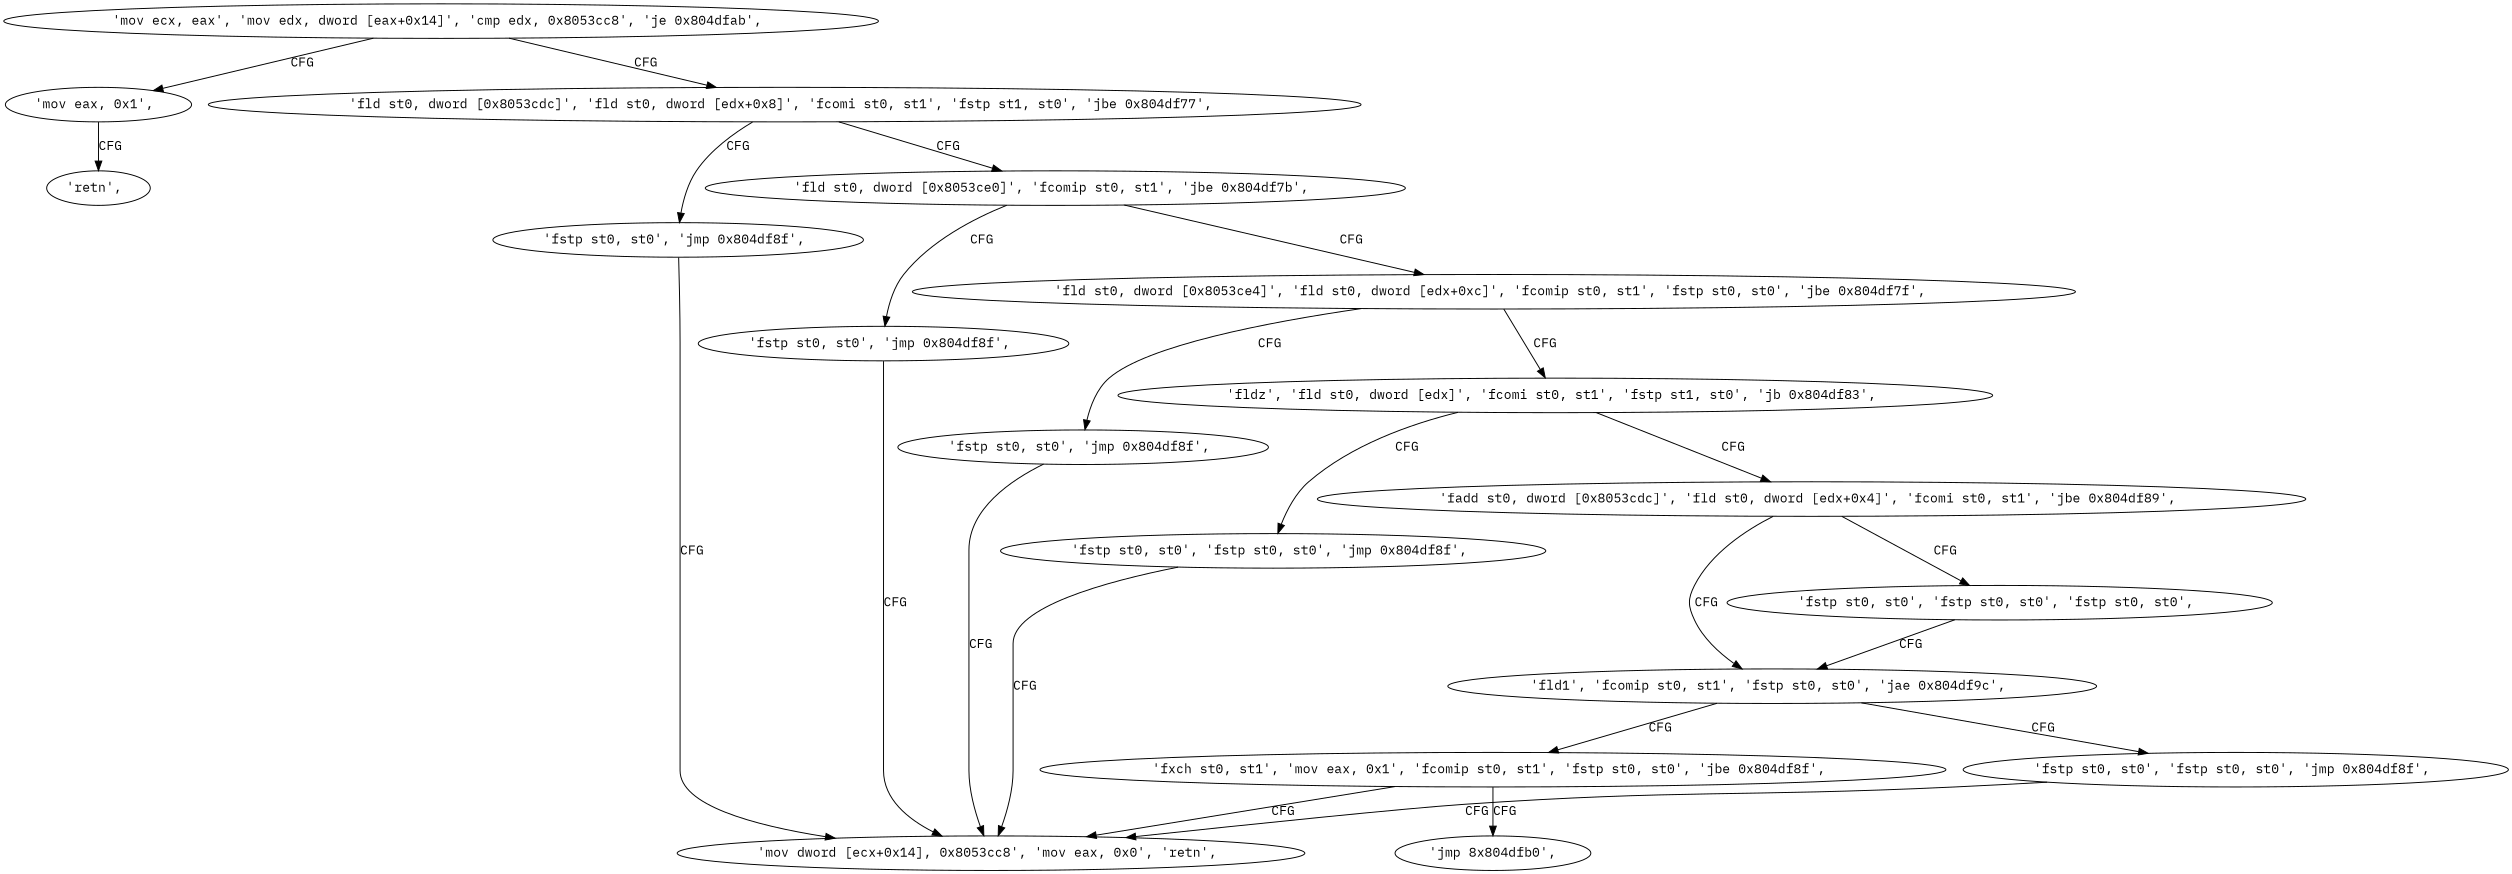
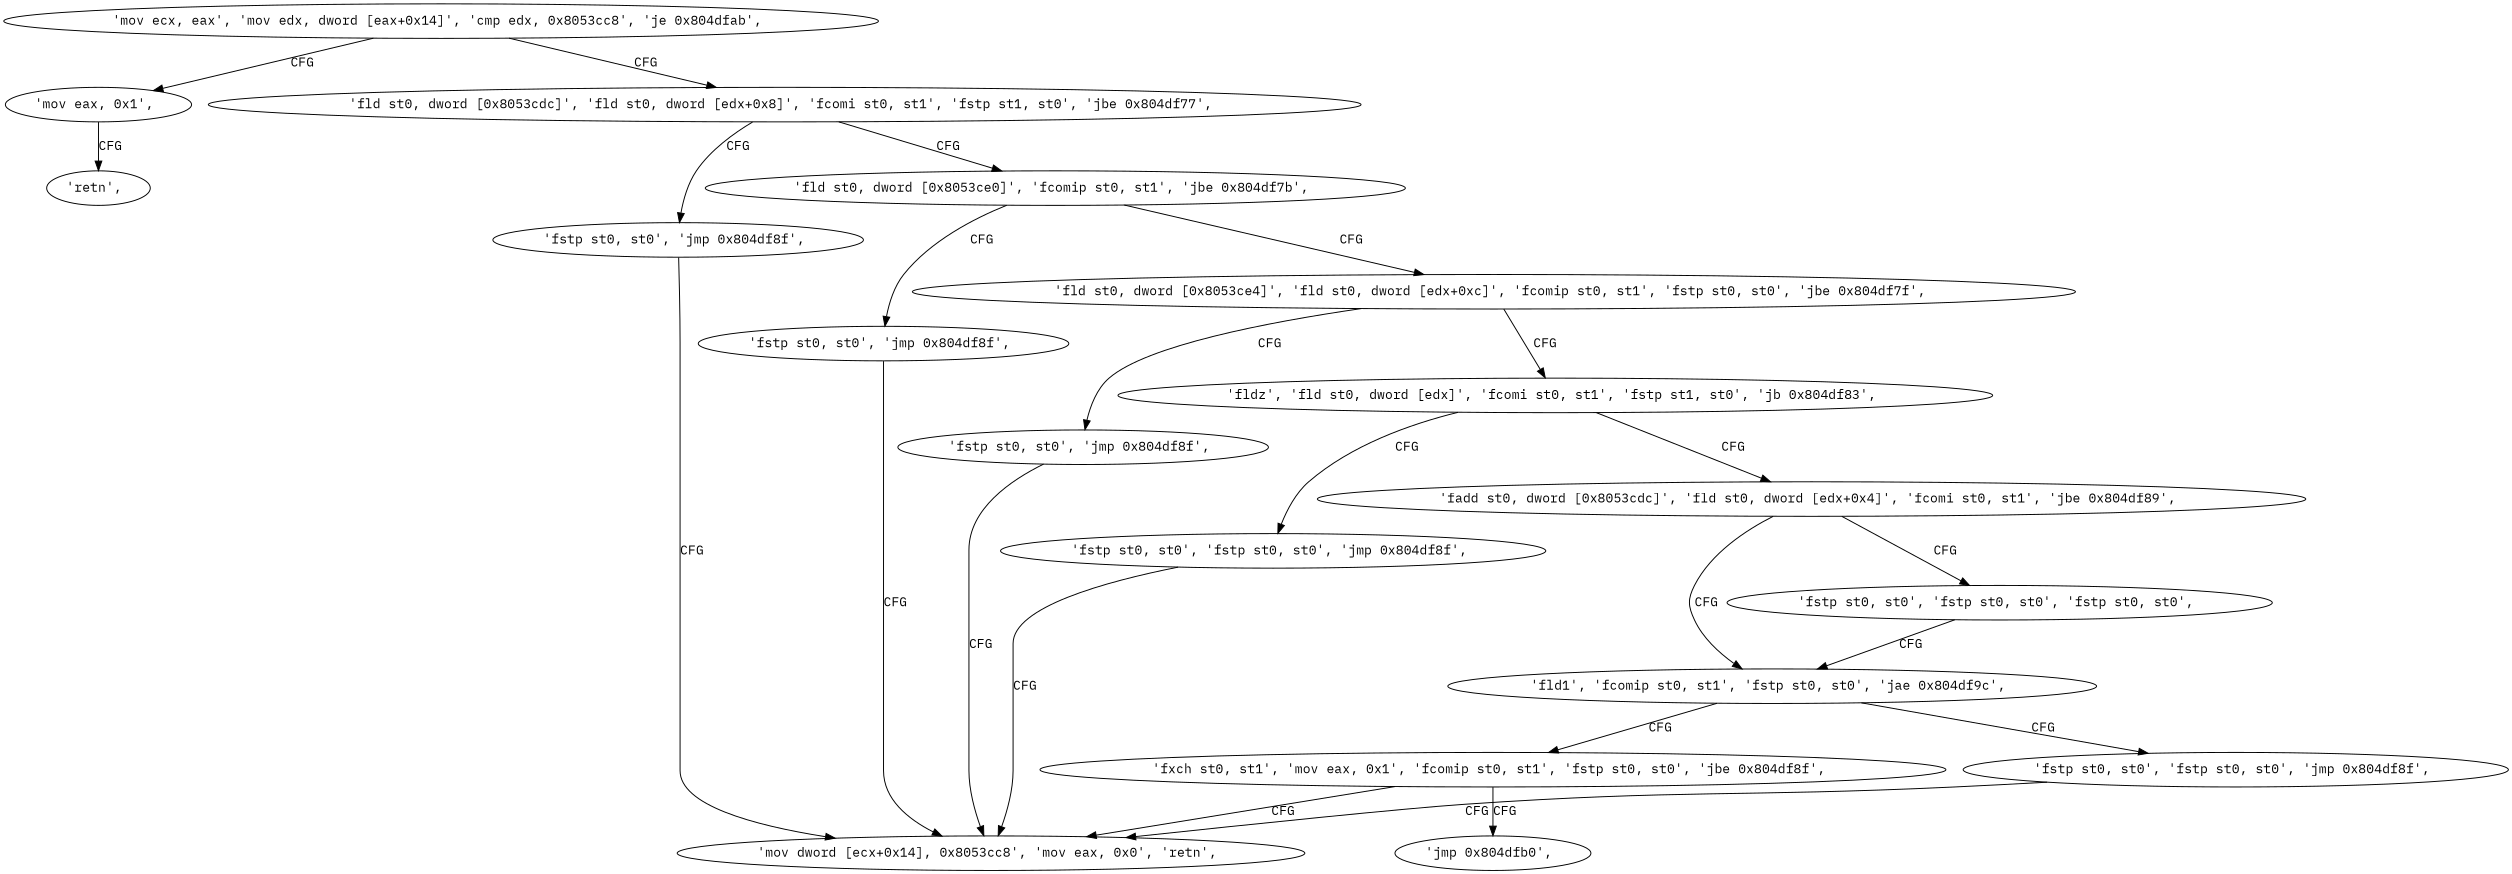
node "'jmp 8x804dfb0',": label "'jmp 8x804dfb0'," -> "'jmp 0x804dfb0',"
